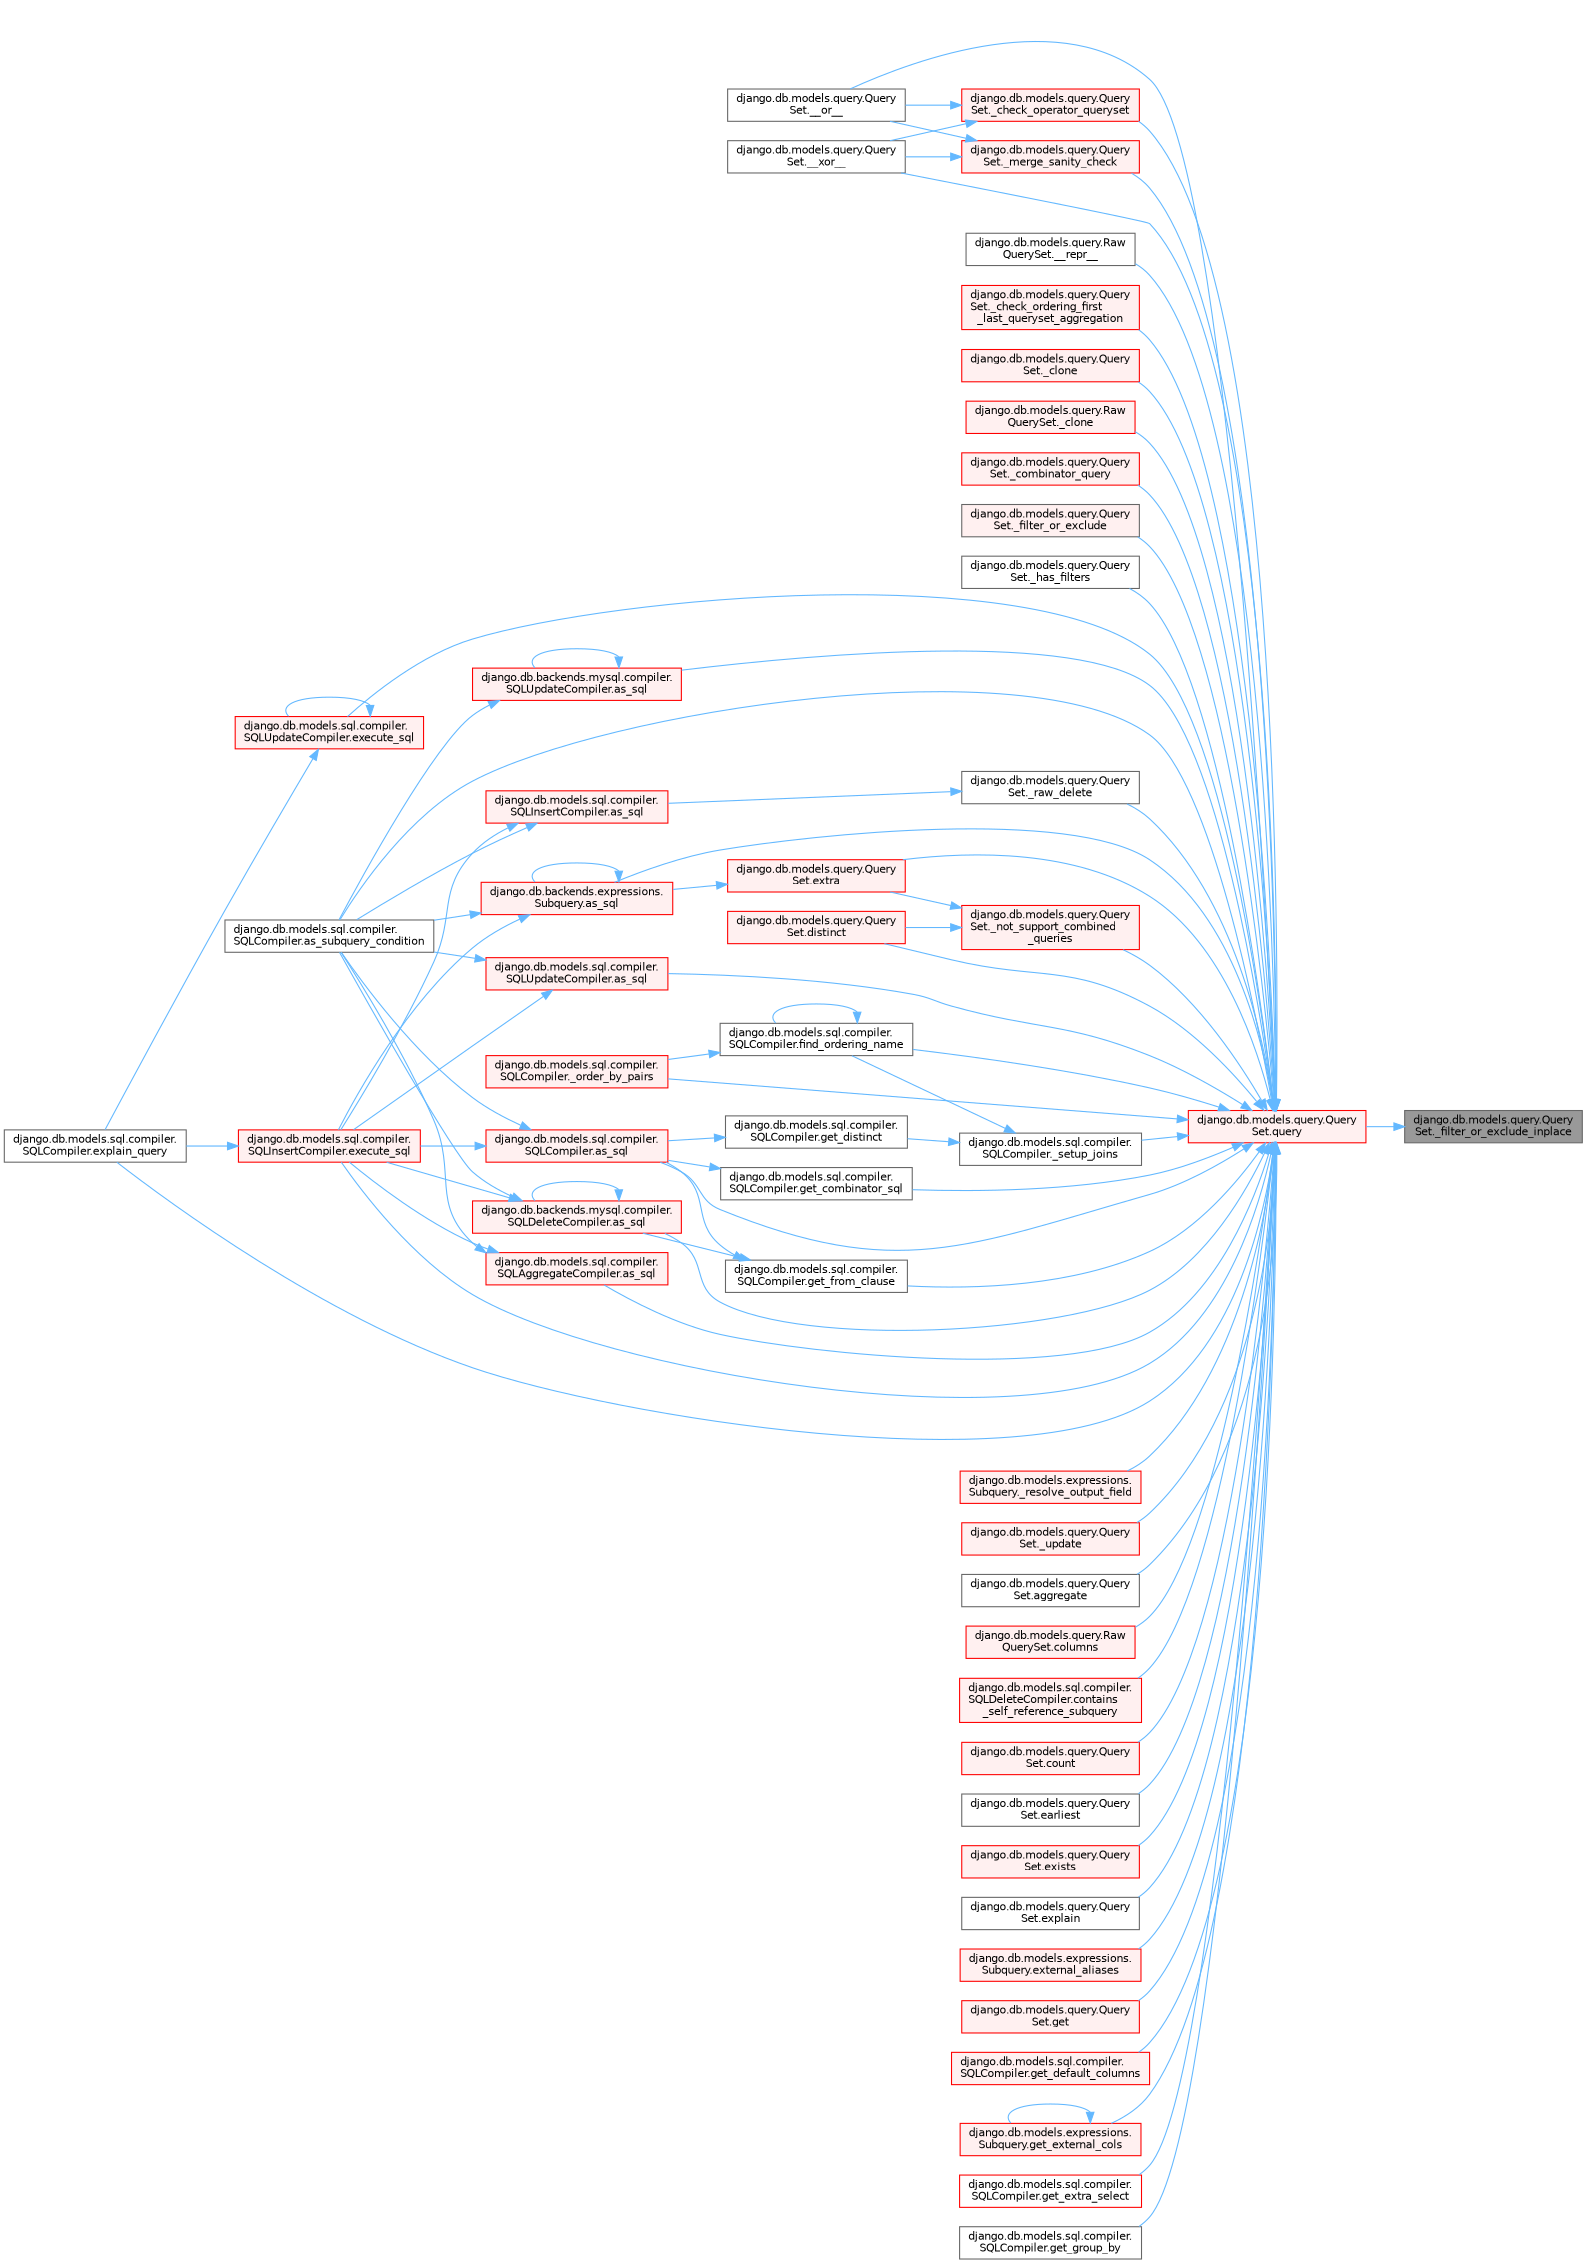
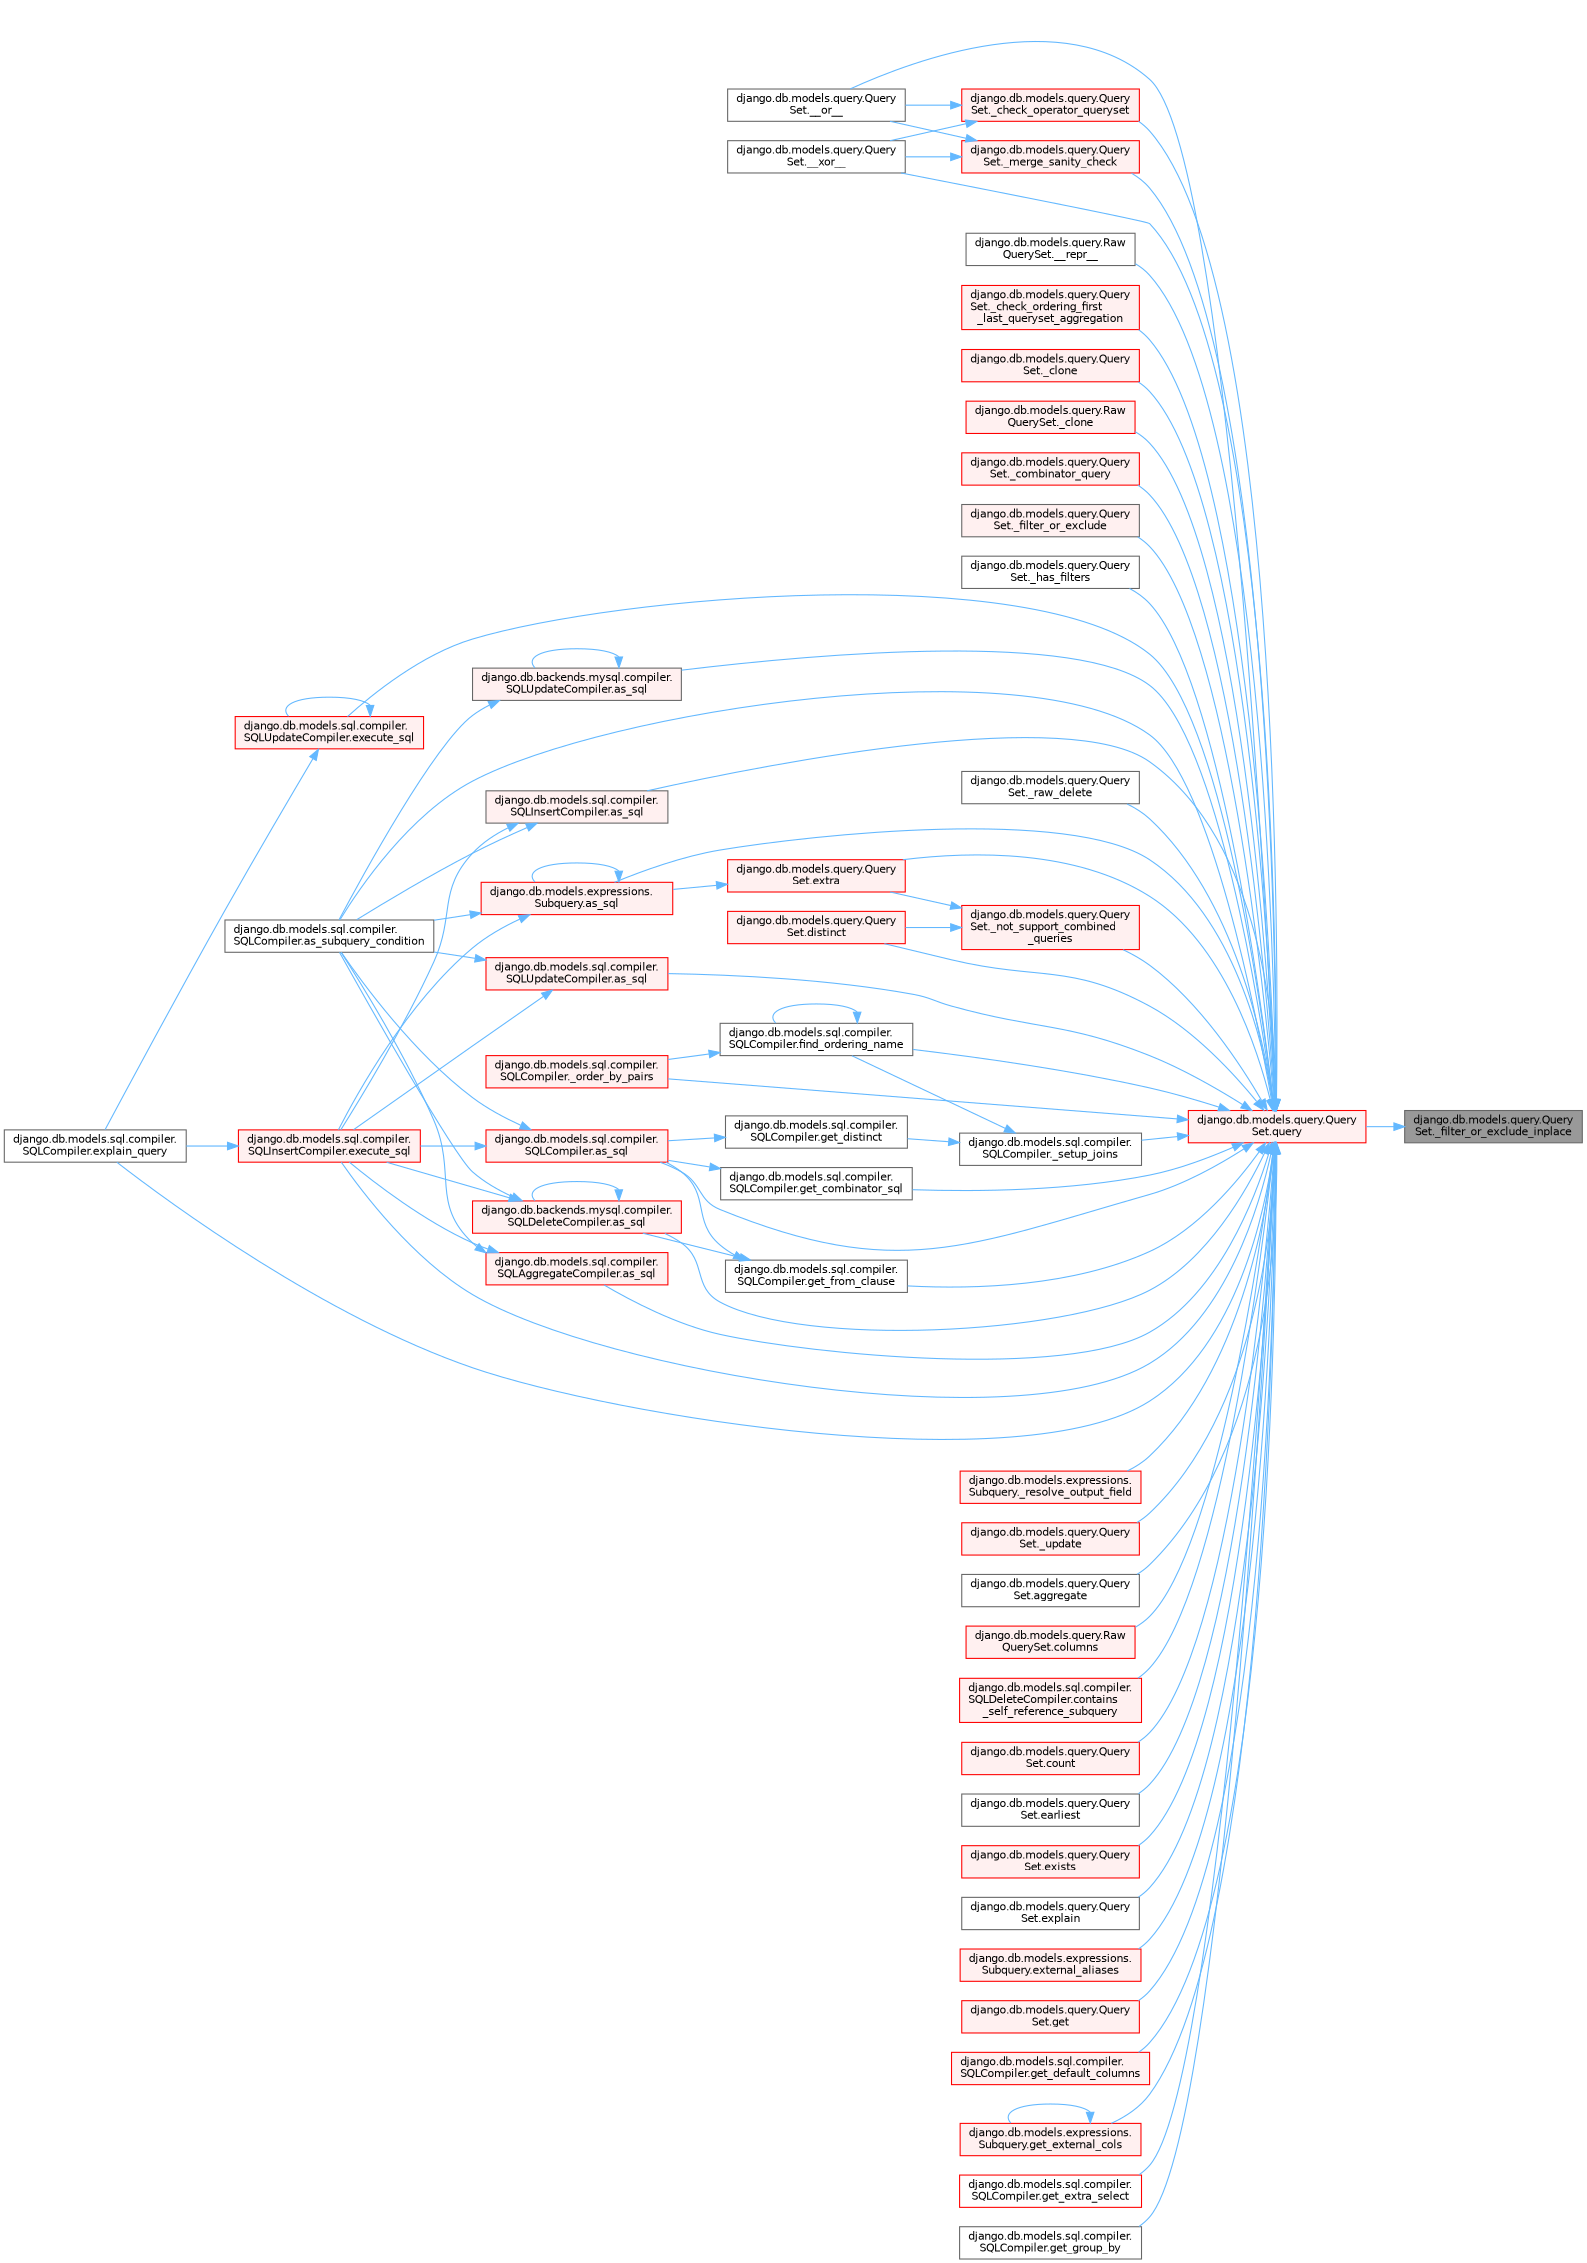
node "django.db.backends.mysql.compiler. SQLUpdateCompiler.as_sql": color red -> grey40
edge "django.db.models.sql.compiler. SQLInsertCompiler.as_sql" -> "django.db.models.query.Query Set._raw_delete": now "django.db.models.sql.compiler. SQLInsertCompiler.as_sql" -> "django.db.models.query.Query Set.query"
node "django.db.models.sql.compiler. SQLInsertCompiler.as_sql": color red -> grey40
node "django.db.backends.expressions. Subquery.as_sql": label "django.db.backends.expressions. Subquery.as_sql" -> "django.db.models.expressions. Subquery.as_sql"
